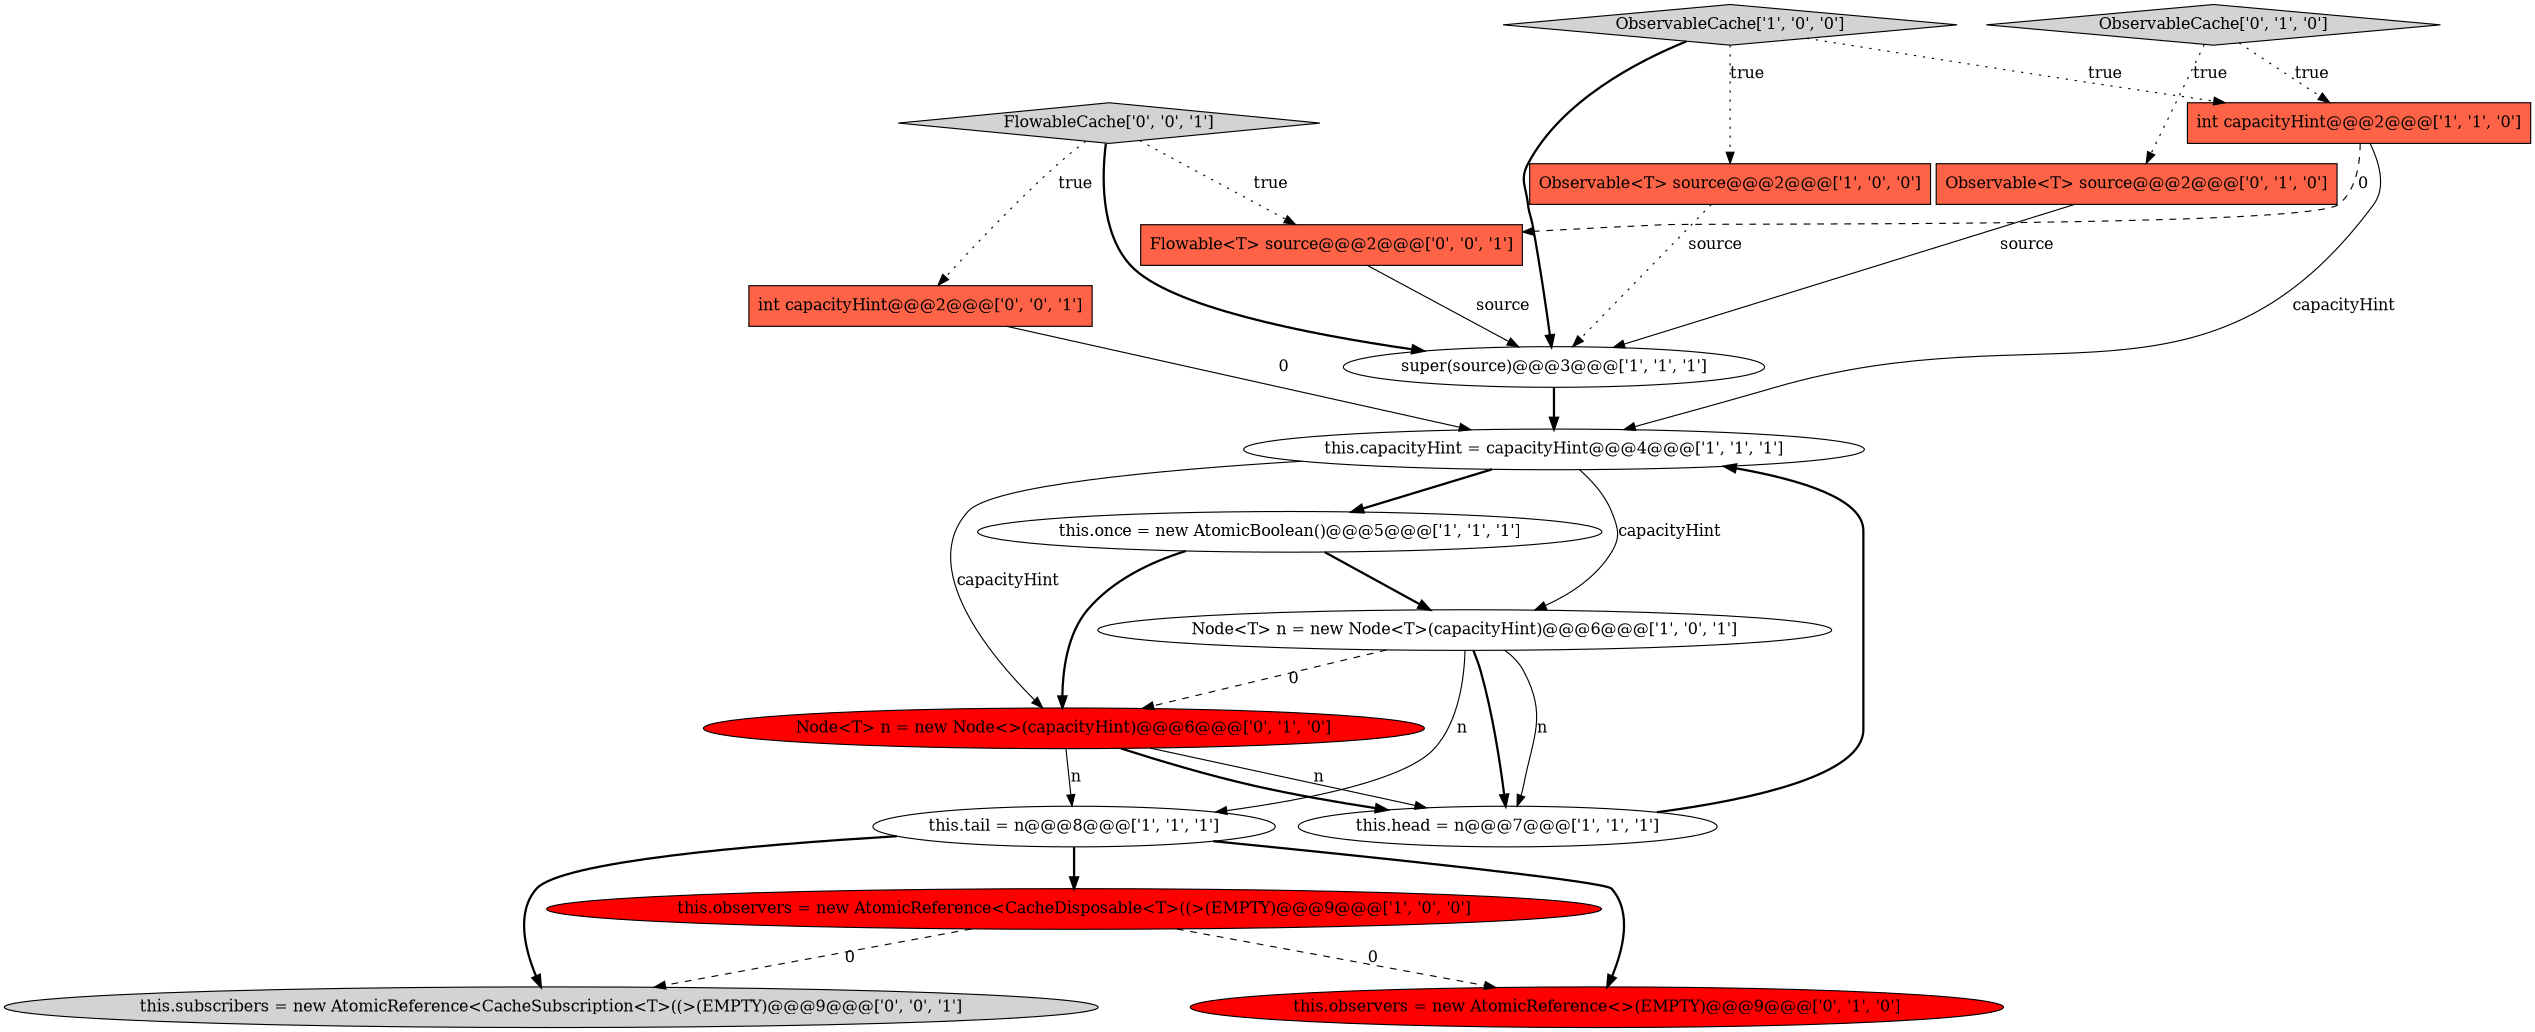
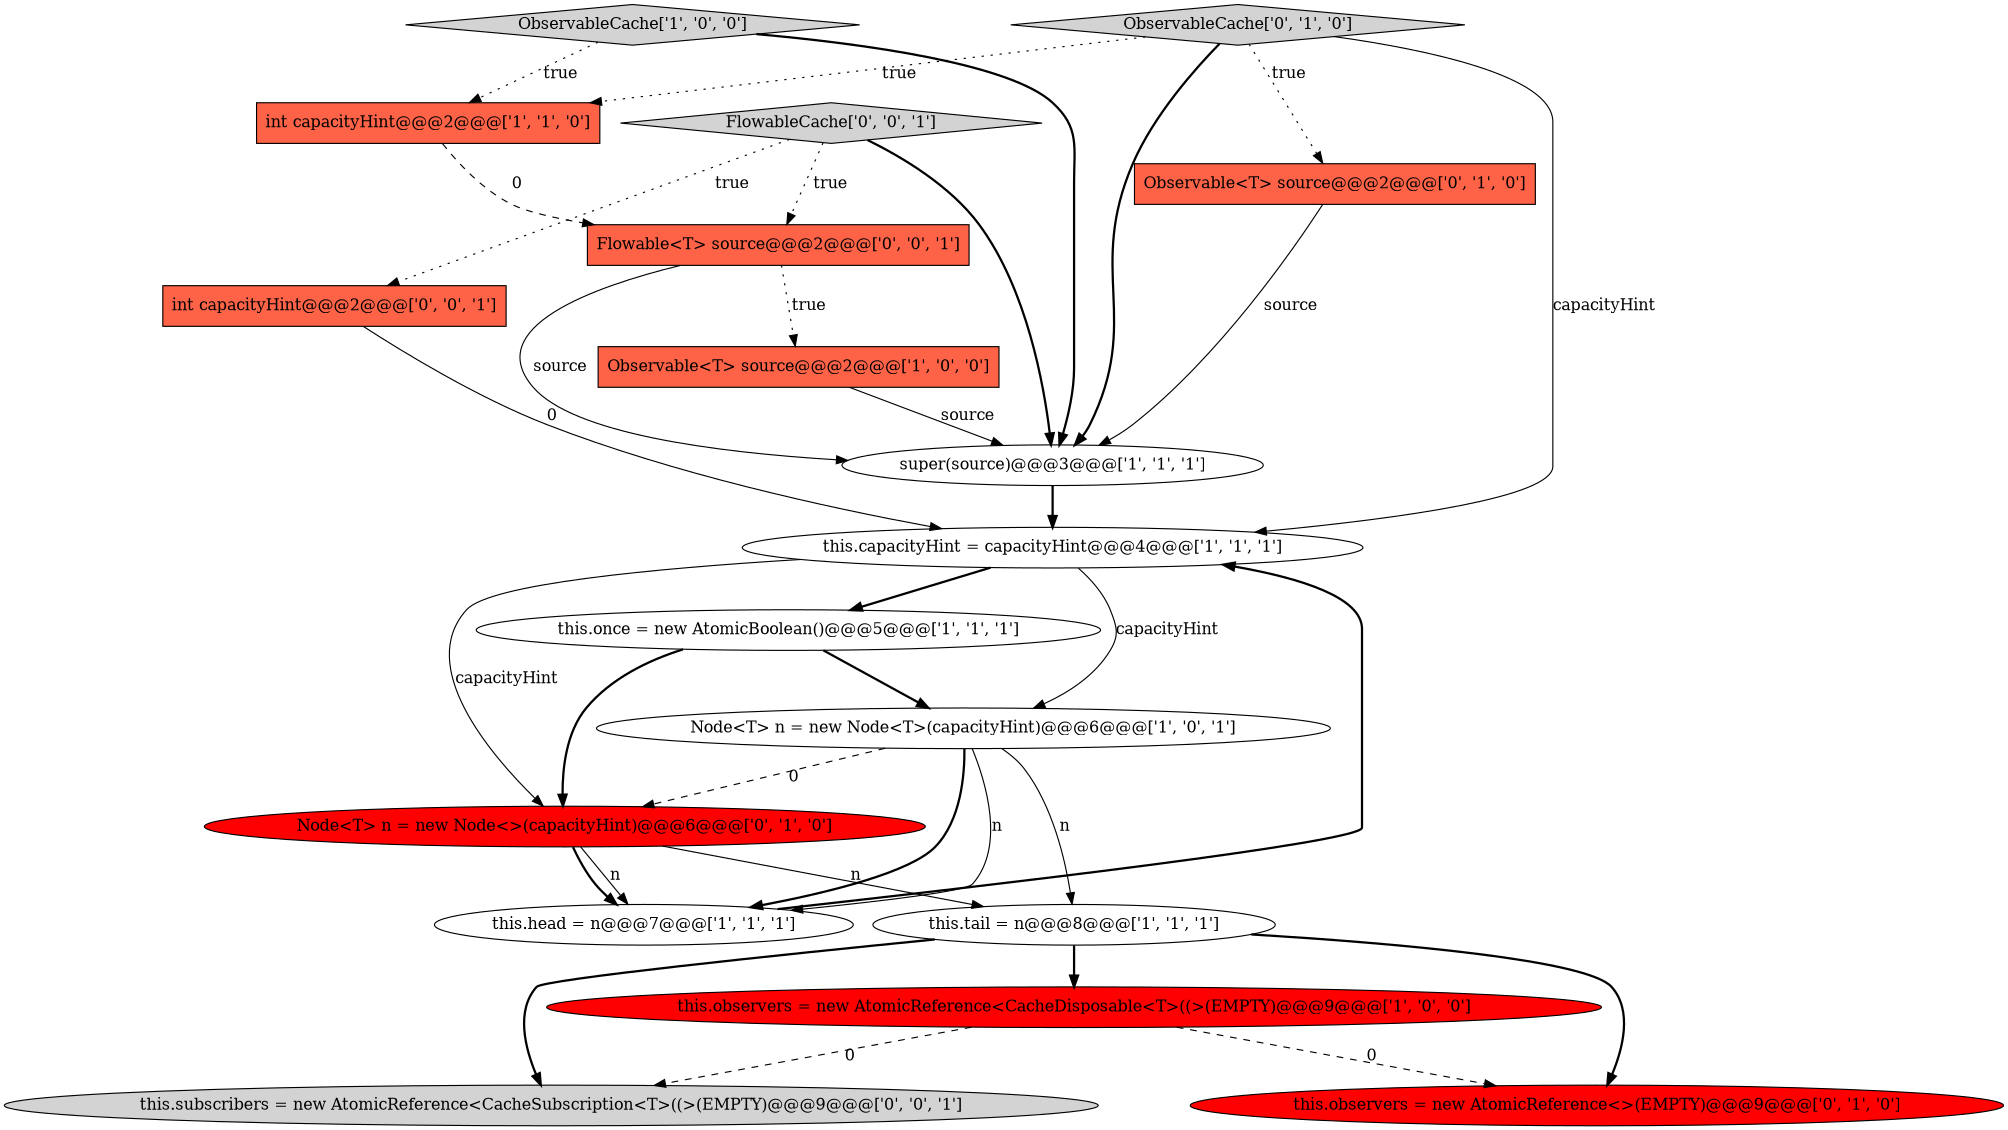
edge "ObservableCache['1', '0', '0']" -> "Observable<T> source@@@2@@@['1', '0', '0']": now "Flowable<T> source@@@2@@@['0', '0', '1']" -> "Observable<T> source@@@2@@@['1', '0', '0']"
edge "ObservableCache['0', '1', '0']" -> "super(source)@@@3@@@['1', '1', '1']": added
edge "Observable<T> source@@@2@@@['1', '0', '0']" -> "super(source)@@@3@@@['1', '1', '1']": style dotted -> solid
edge "int capacityHint@@@2@@@['1', '1', '0']" -> "this.capacityHint = capacityHint@@@4@@@['1', '1', '1']": now "ObservableCache['0', '1', '0']" -> "this.capacityHint = capacityHint@@@4@@@['1', '1', '1']"
